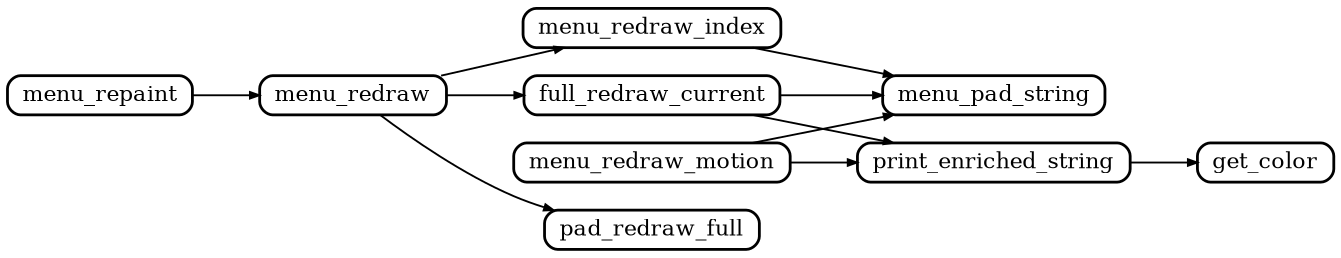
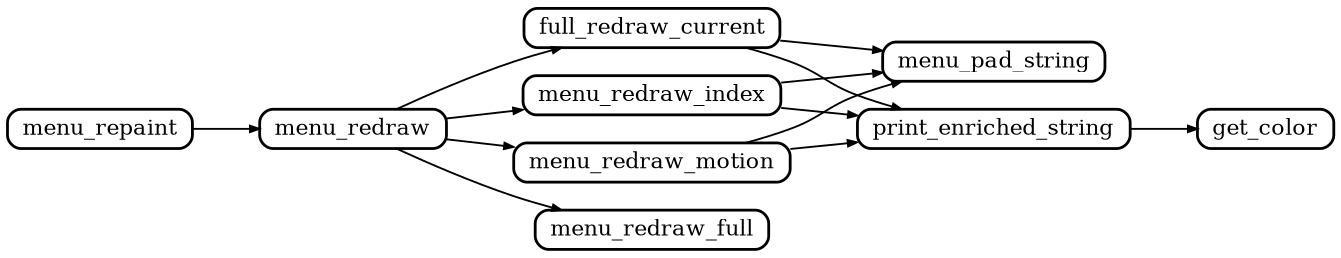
edge "menu_redraw_index" -> "print_enriched_string": added
edge "menu_redraw" -> "menu_redraw_motion": added
node "pad_redraw_full": label "pad_redraw_full" -> "menu_redraw_full"
